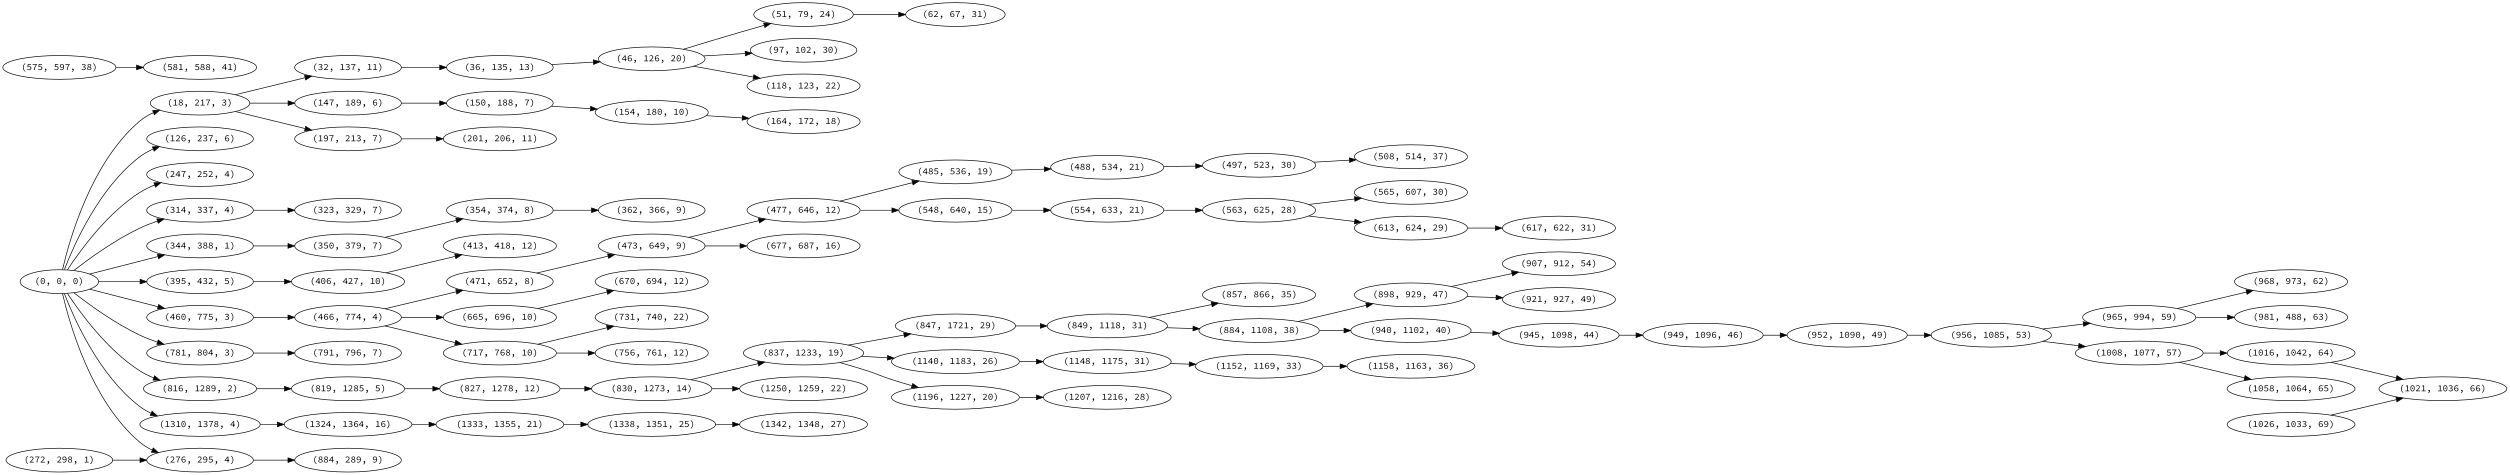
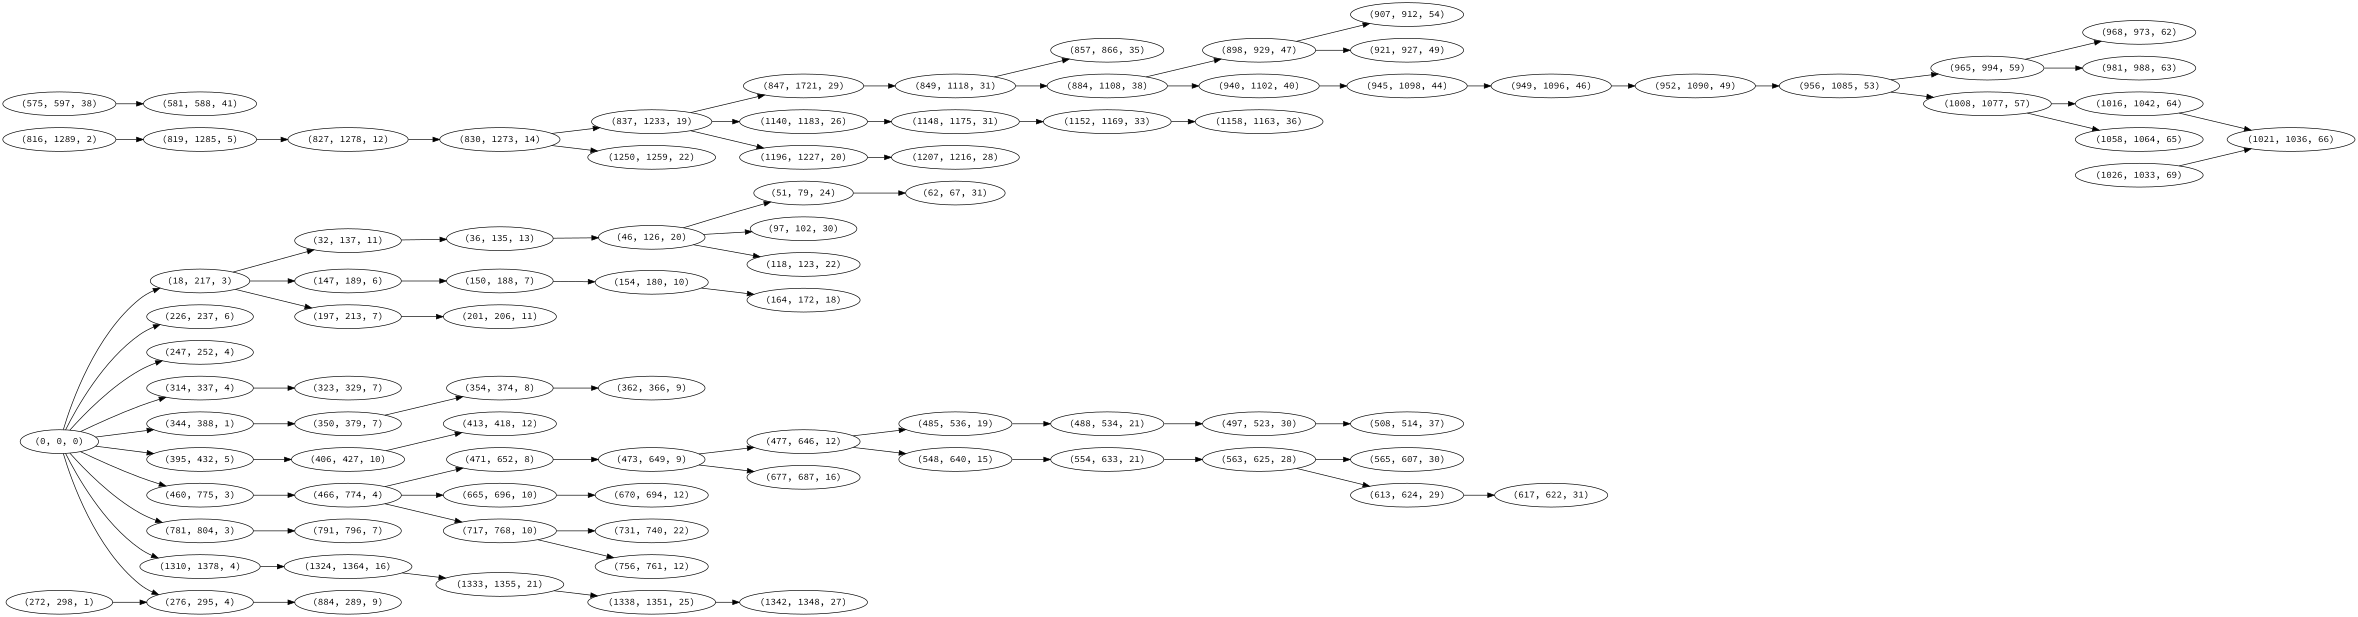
node "(126, 237, 6)": label "(126, 237, 6)" -> "(226, 237, 6)"
node "(981, 488, 63)": label "(981, 488, 63)" -> "(981, 988, 63)"
edge "(0, 0, 0)" -> "(816, 1289, 2)": removed
